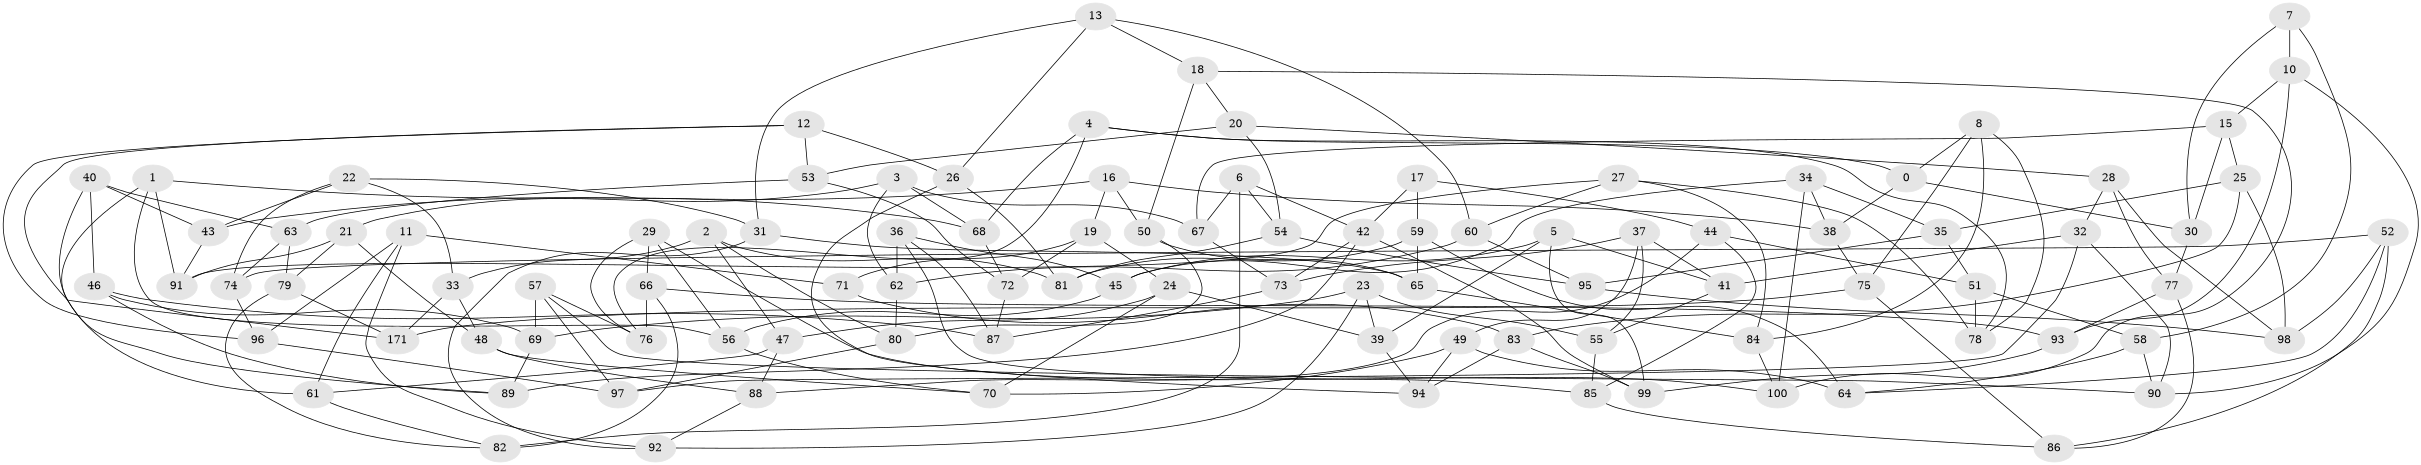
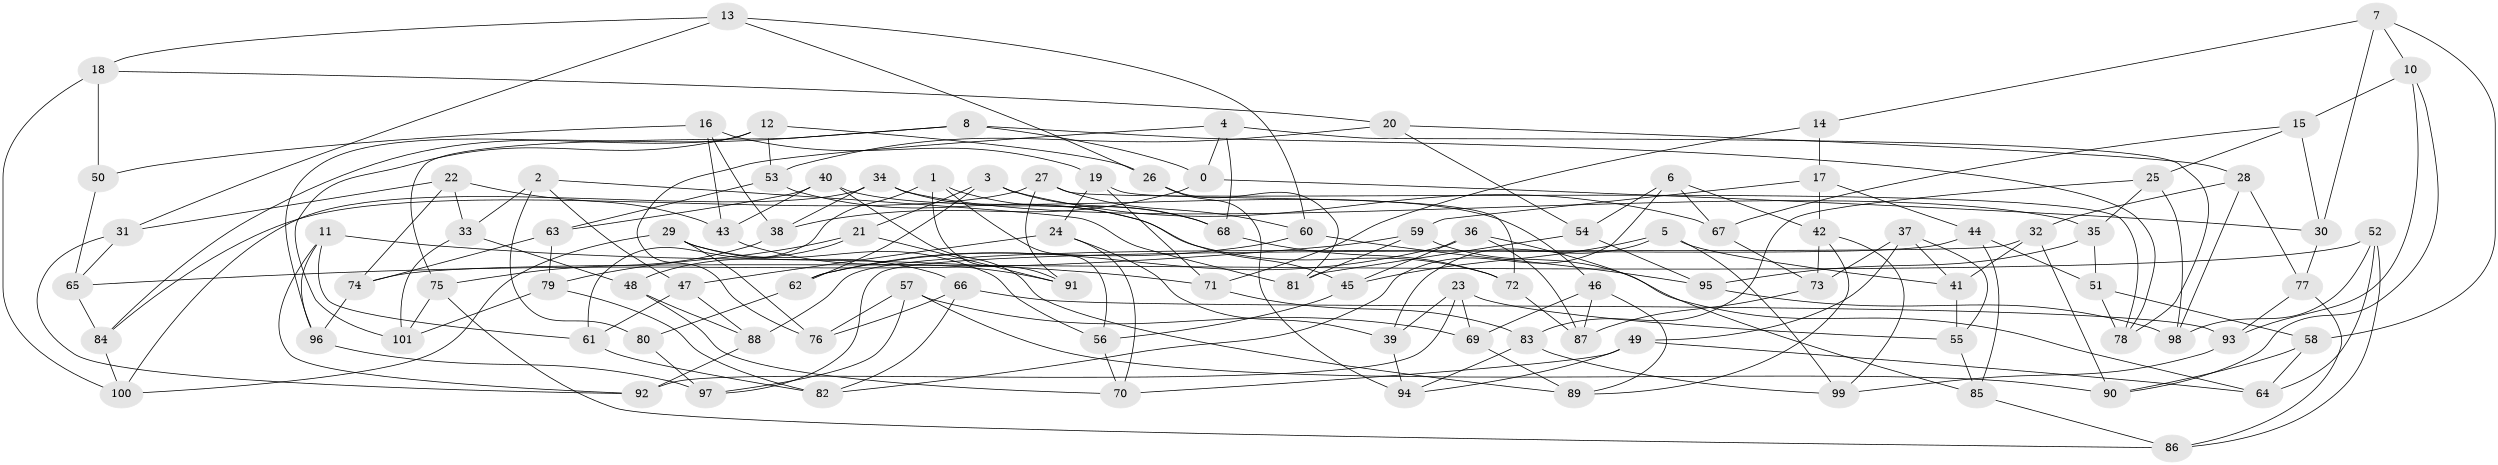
node "14": added
edge "50" -- "80": removed
node "171": label "171" -> "101"
